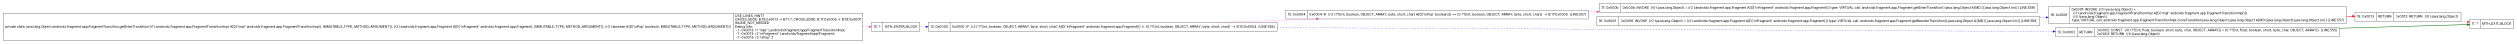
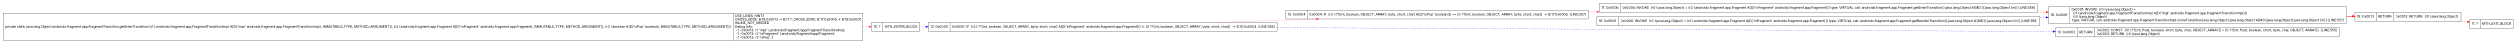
edge "17: 0x000b" -> "18: 0x000f": added
edge "13: 0x0002" -> "11: ?": removed
